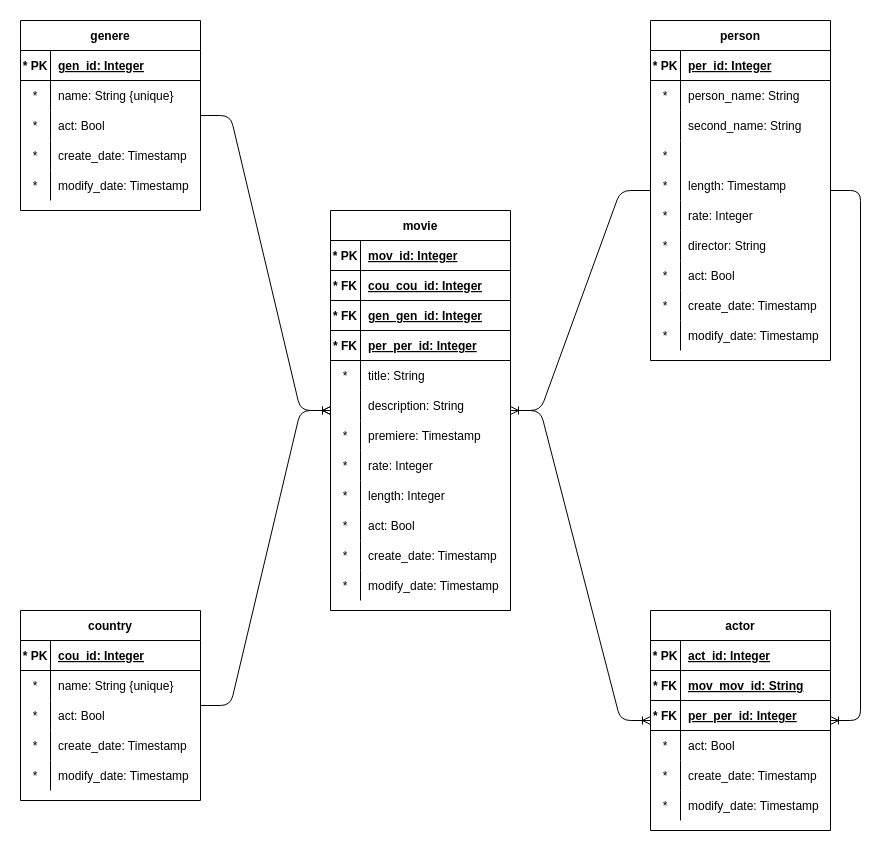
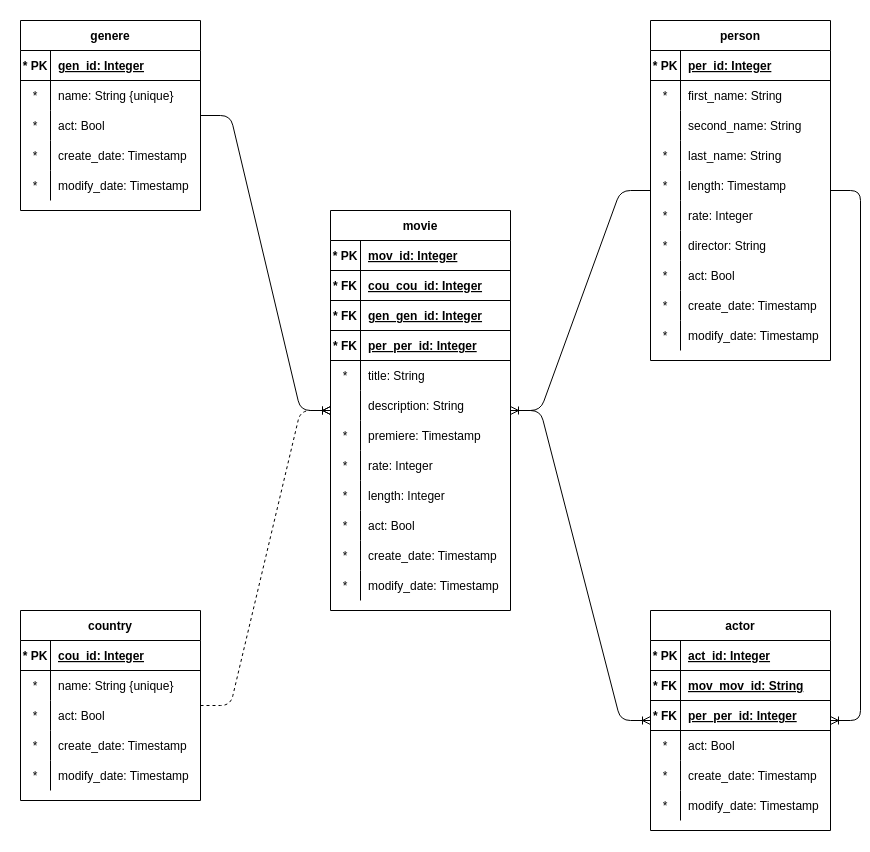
node "person_name: String": label "person_name: String" -> "first_name: String"
node "last_name: String": added
edge "country" -> "movie": style solid -> dashed
